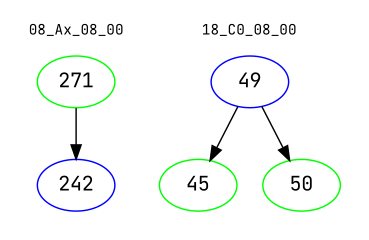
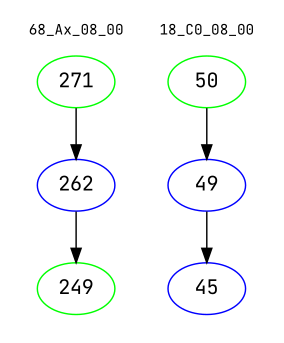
cluster "08_Ax_08_00": label "08_Ax_08_00" -> "68_Ax_08_00"
edge "49" -> "50": reversed
node "242": label "242" -> "262"
node "45": color green -> blue
node "249": added
